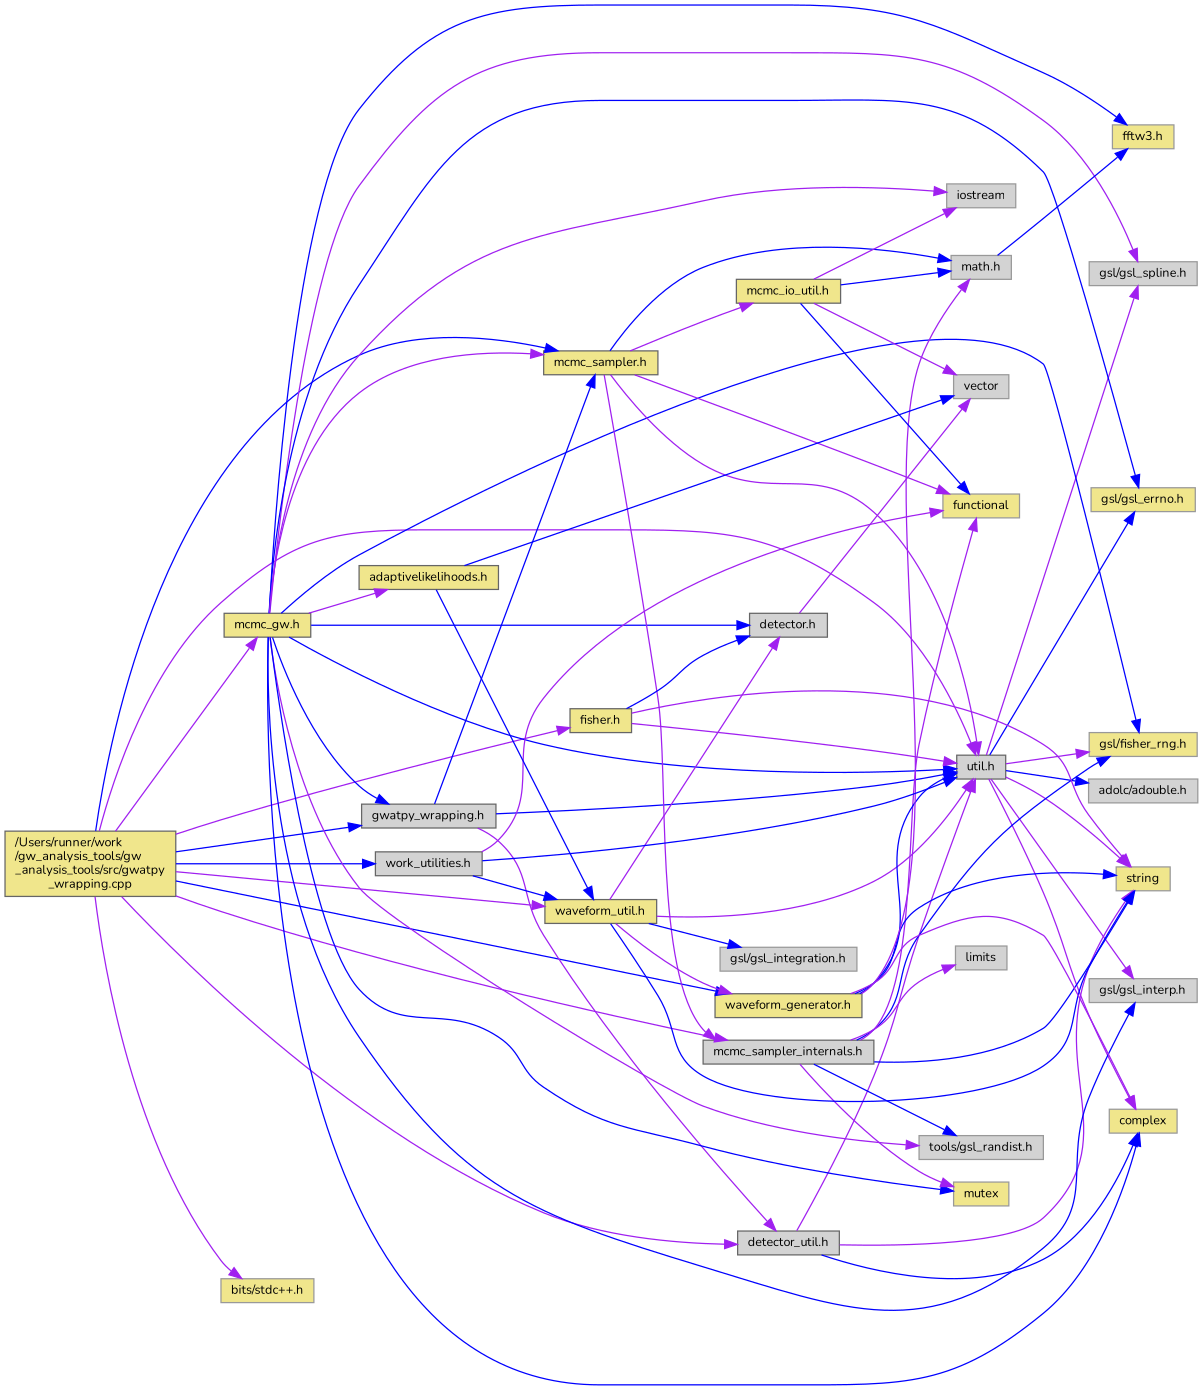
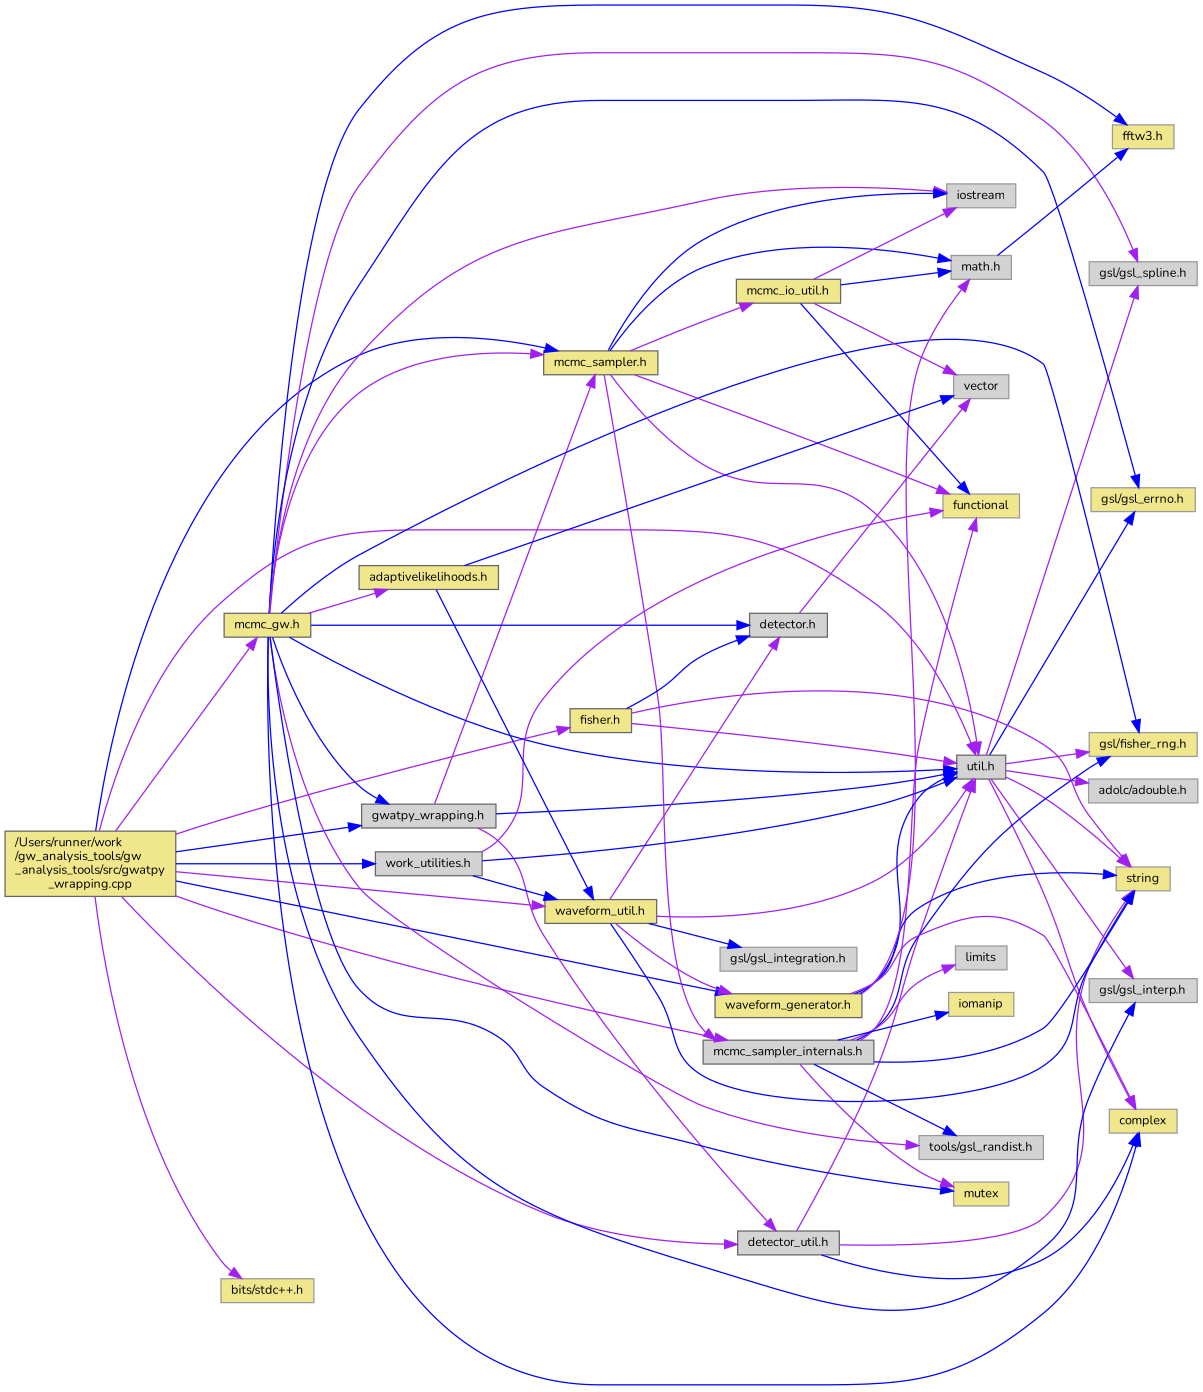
edge "mcmc_sampler.h" -> "iostream": added
edge "gwatpy_wrapping.h" -> "mcmc_sampler.h": color blue -> purple
edge "util.h" -> "adolc/adouble.h": color blue -> purple
node "iomanip": added
